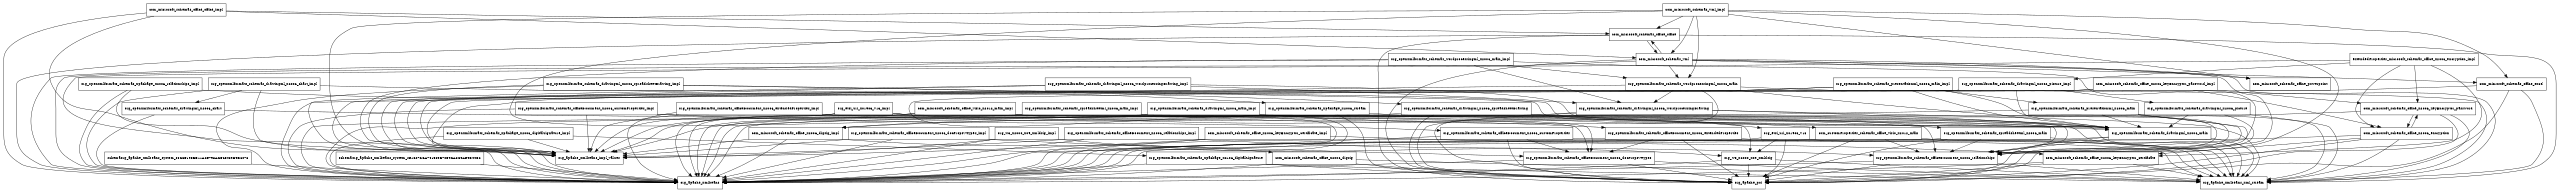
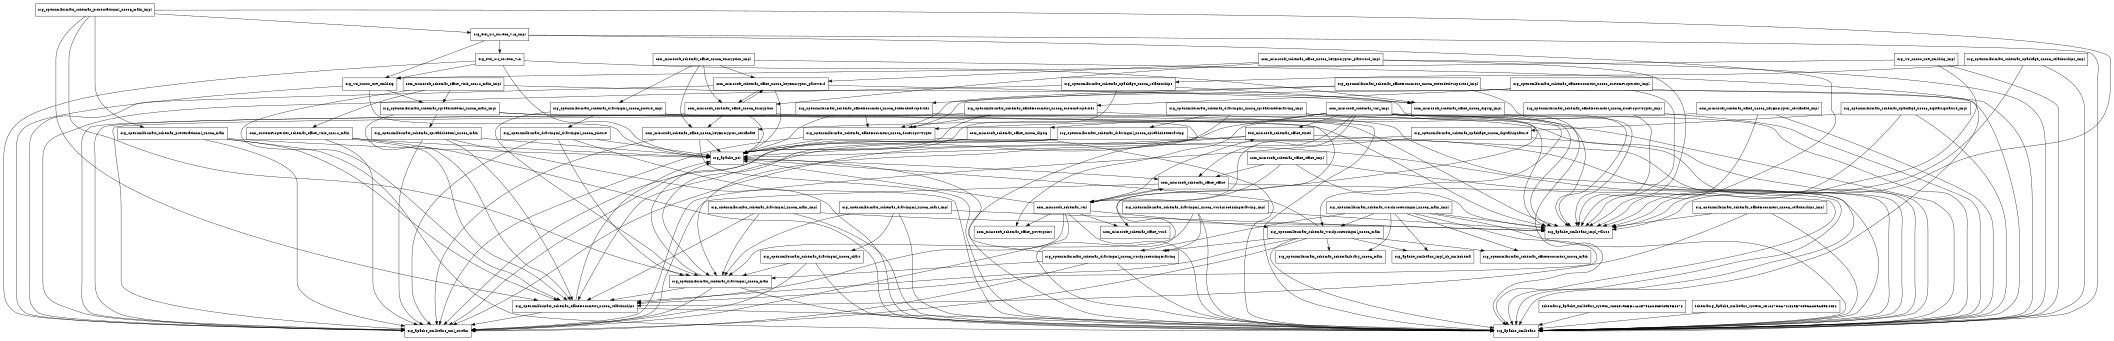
node "extendedProperties_microsoft_schemas_office_x2006_encryption_impl": label "extendedProperties_microsoft_schemas_office_x2006_encryption_impl" -> "com_microsoft_schemas_office_x2006_encryption_impl"
node "org_openxmlformats_schemas_drawingml_x2002_picture_impl": label "org_openxmlformats_schemas_drawingml_x2002_picture_impl" -> "org_openxmlformats_schemas_drawingml_x2006_picture_impl"
node "com_microsoft_schemas_office_excel": label "com_microsoft_schemas_office_excel" -> "etsi_microsoft_schemas_office_excel"
edge "org_openxmlformats_schemas_presentationml_x2006_main_impl" -> "org_apache_xmlbeans": now "org_openxmlformats_schemas_presentationml_x2006_main_impl" -> "org_etsi_uri_x01903_v13_impl"
node "org_openxmlformats_schemas_xpackage_x2006_stream": label "org_openxmlformats_schemas_xpackage_x2006_stream" -> "org_openxmlformats_schemas_xpackage_x2006_relationships"
node "org_openxmlformats_schemas_drawingml_x2006_picture": label "org_openxmlformats_schemas_drawingml_x2006_picture" -> "org_openxmlformats_drawingml_drawingml_x2006_picture"
edge "com_microsoft_schemas_office_visio_x2012_main_impl" -> "org_apache_xmlbeans": now "com_microsoft_schemas_office_visio_x2012_main_impl" -> "org_openxmlformats_schemas_spreadsheetml_x2006_main_impl"
edge "org_openxmlformats_schemas_presentationml_x2006_main" -> "org_openxmlformats_schemas_drawingml_x2006_main": removed
edge "com_microsoft_schemas_office_office" -> "org_apache_poi": reversed
edge "org_etsi_uri_x01903_v13" -> "org_apache_xmlbeans": now "org_etsi_uri_x01903_v13" -> "com_microsoft_schemas_office_x2006_digsig_impl"
node "org_openxmlformats_schemas_xpackage_x2106_digitalSignature": label "org_openxmlformats_schemas_xpackage_x2106_digitalSignature" -> "org_openxmlformats_schemas_xpackage_x2006_digitalSignature"
edge "org_w3_x2000_x09_xmldsig" -> "org_apache_xmlbeans": now "org_w3_x2000_x09_xmldsig" -> "org_openxmlformats_schemas_spreadsheetml_x2006_main_impl"
node "com_microsoft_schemas_office_word": added
node "org_openxmlformats_schemas_schemaLibrary_x2006_main": added
node "org_apache_xmlbeans_impl_xb_xmlschema": added
node "org_openxmlformats_schemas_officeDocument_x2006_math": added
edge "org_openxmlformats_schemas_drawingml_x2006_chart" -> "org_apache_xmlbeans_xml_stream": added
